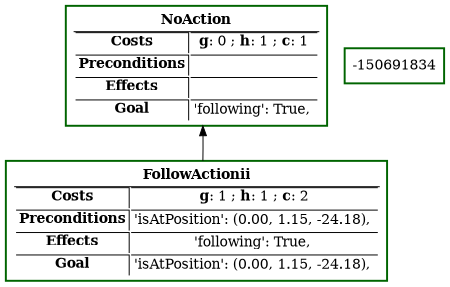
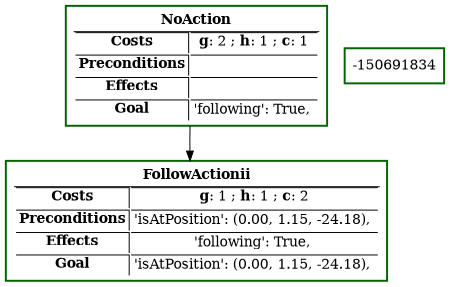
node "NoAction": text ": 0 ;" -> ": 2 ;"
edge "FollowActionii" -> "NoAction": reversed
